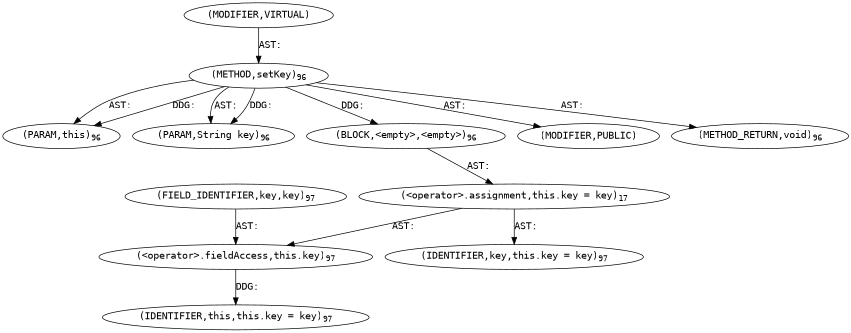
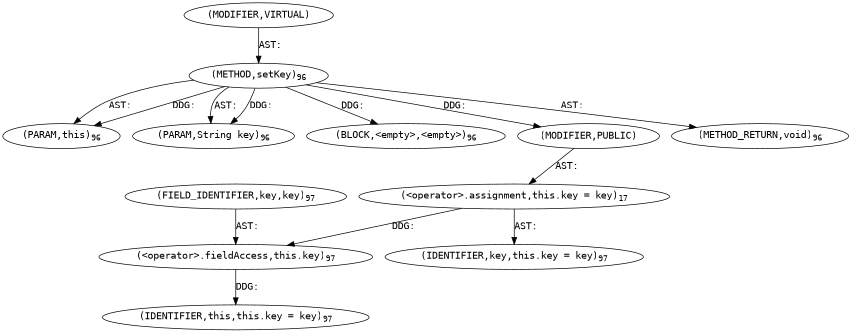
edge "(METHOD,setKey)" -> "(MODIFIER,PUBLIC)": label "AST: " -> "DDG: "
edge "(BLOCK,<empty>,<empty>)" -> "(<operator>.assignment,this.key = key)": now "(MODIFIER,PUBLIC)" -> "(<operator>.assignment,this.key = key)"
edge "(<operator>.assignment,this.key = key)" -> "(<operator>.fieldAccess,this.key)": label "AST: " -> "DDG: "
